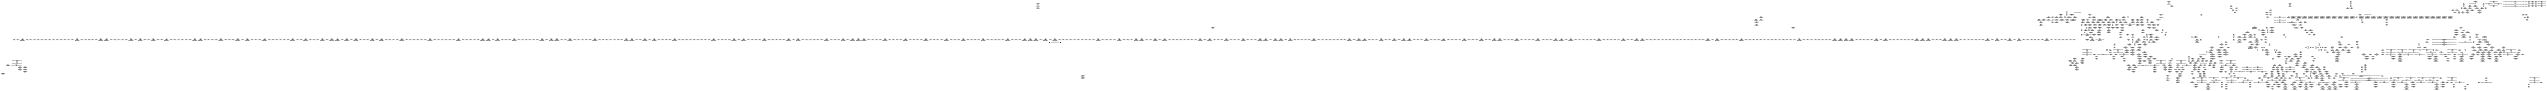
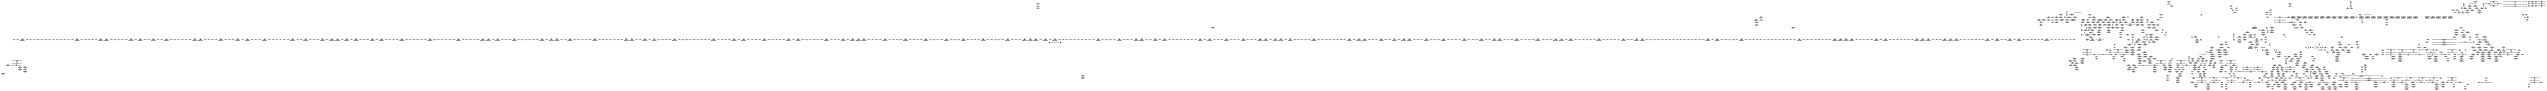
node "CE0x51a8440": removed
